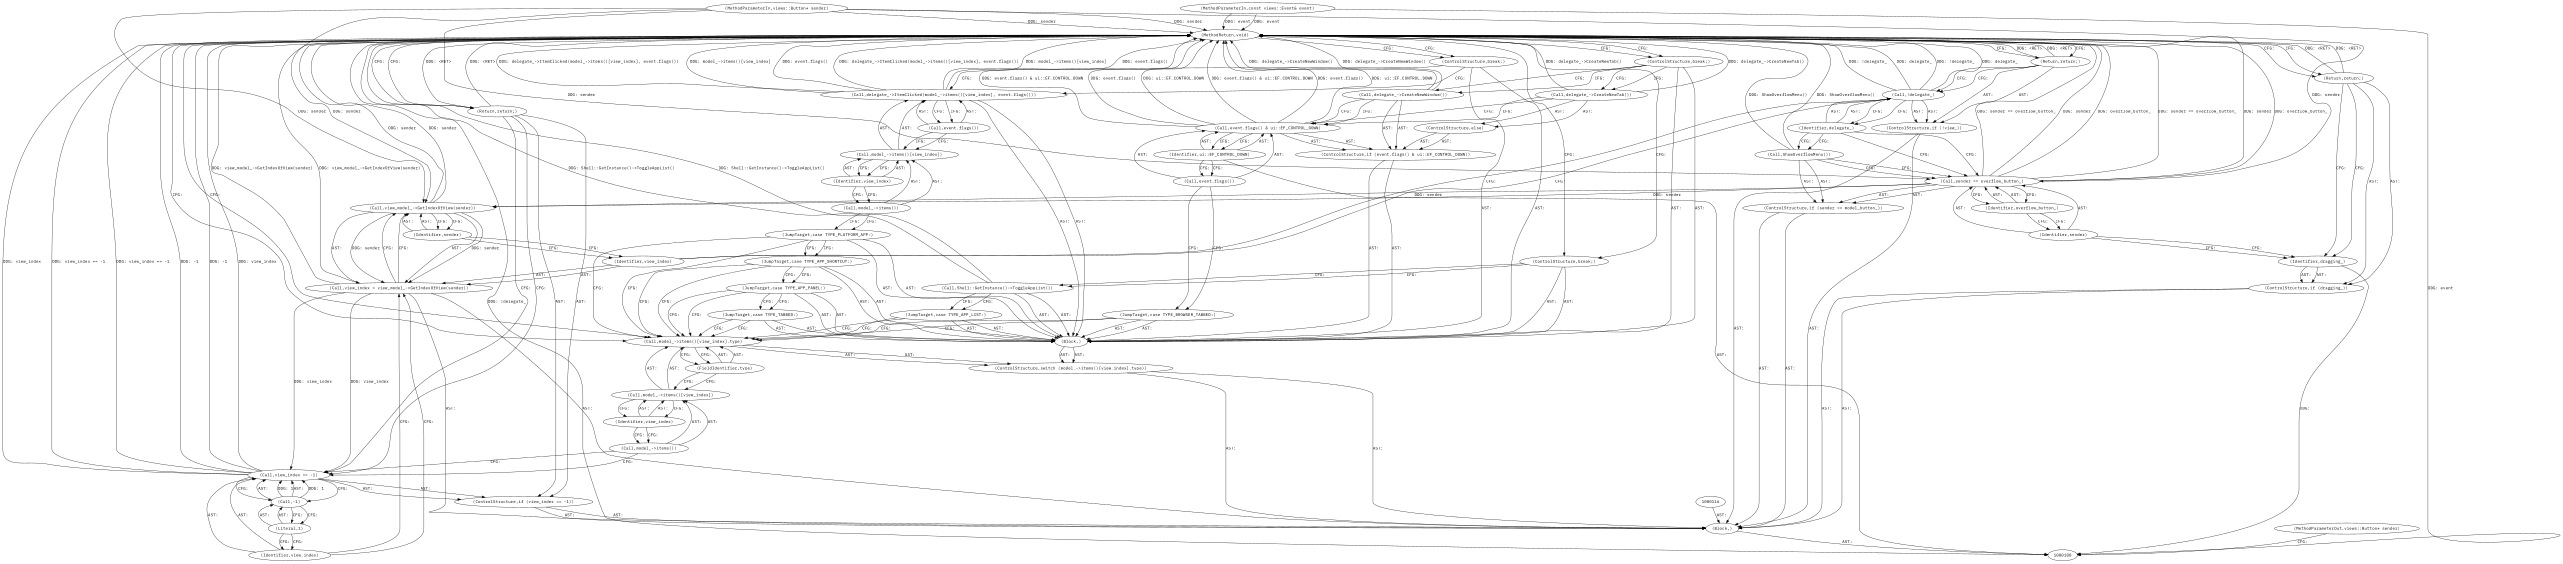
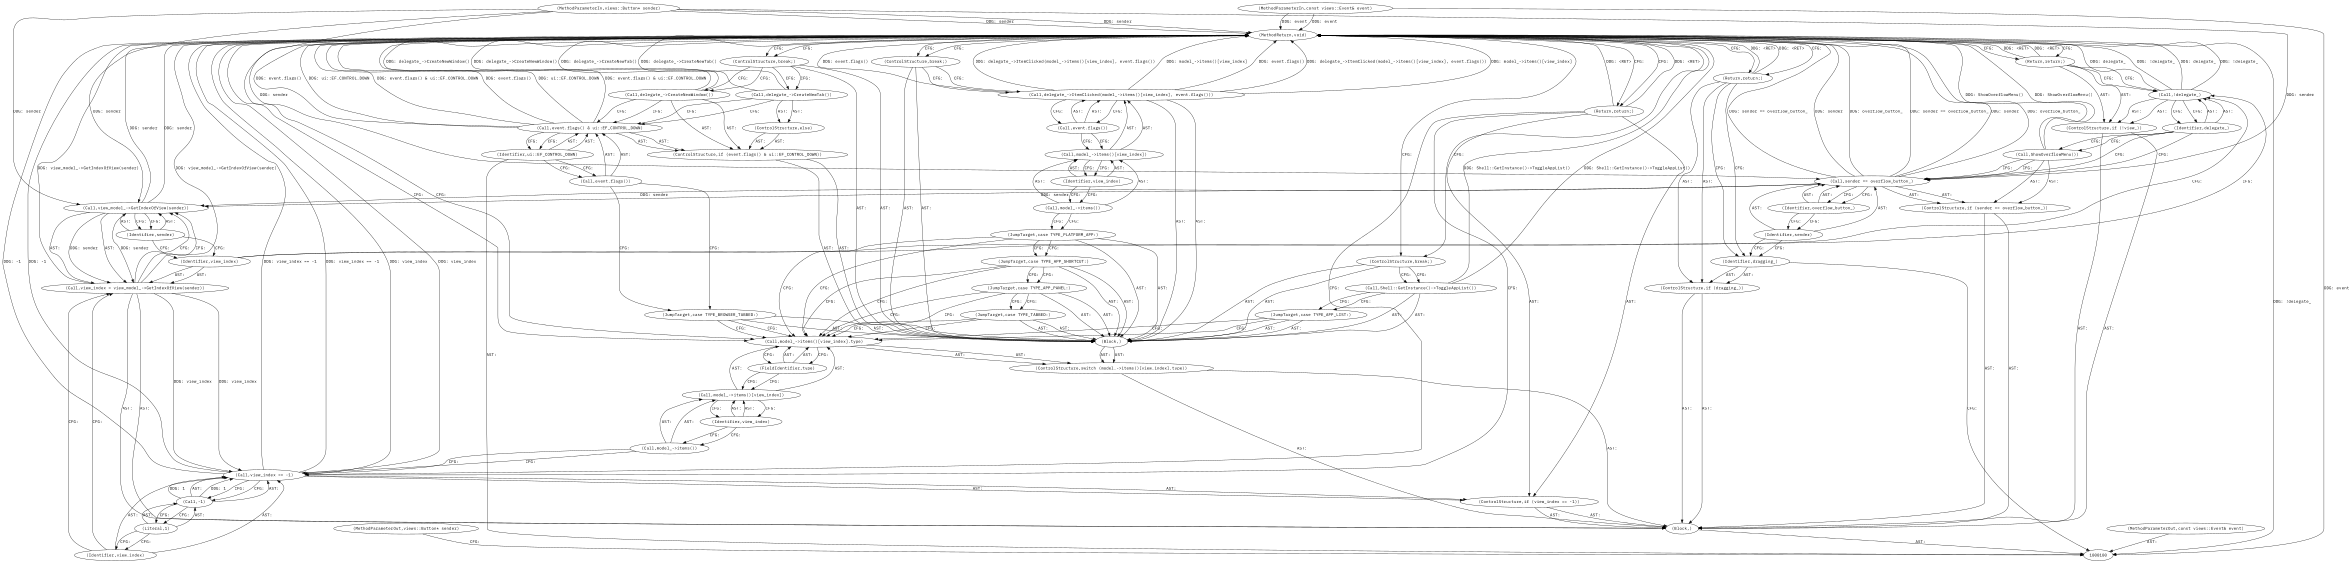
node "(ControlStructure,if (sender == model_button_))": label "(ControlStructure,if (sender == model_button_))" -> "(ControlStructure,if (sender == overflow_button_))"
edge "(Identifier,dragging_)" -> "1000100": label "DDG: " -> "CFG: "
node "1000116": removed
node "(MethodParameterOut,const views::Event& event)": added
